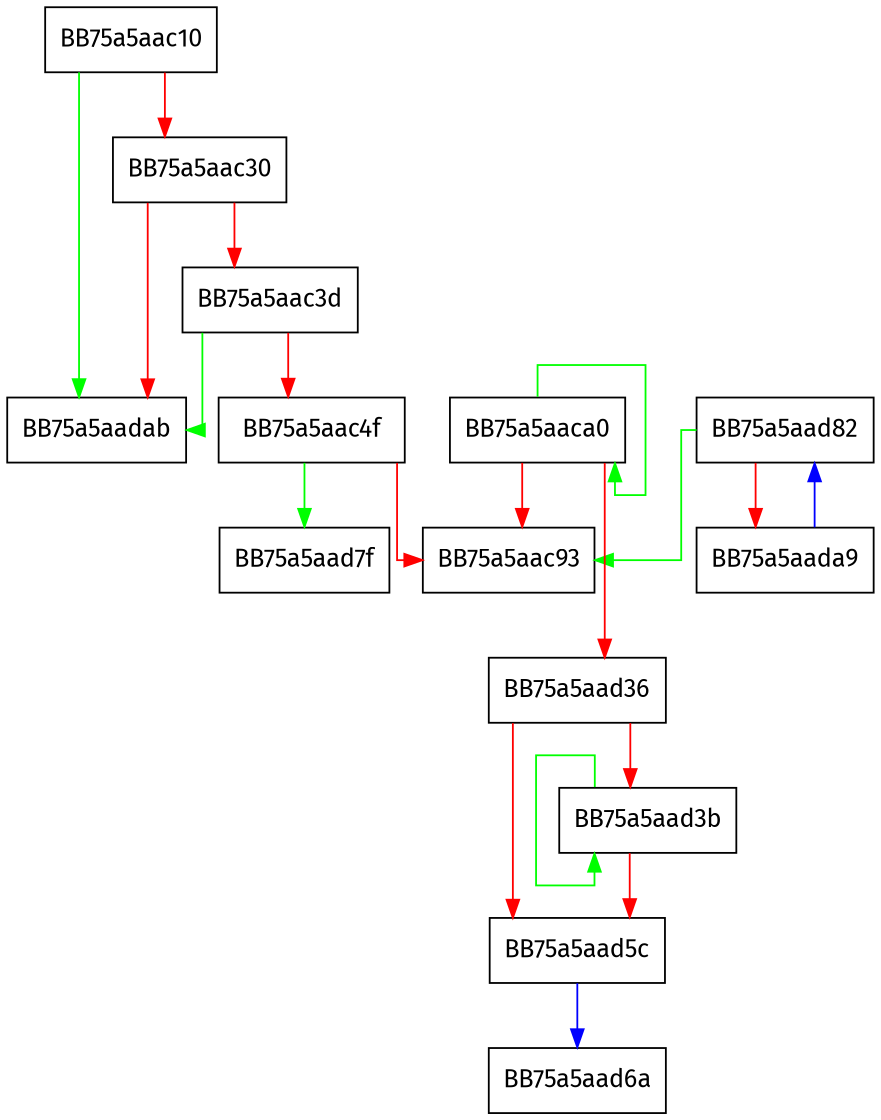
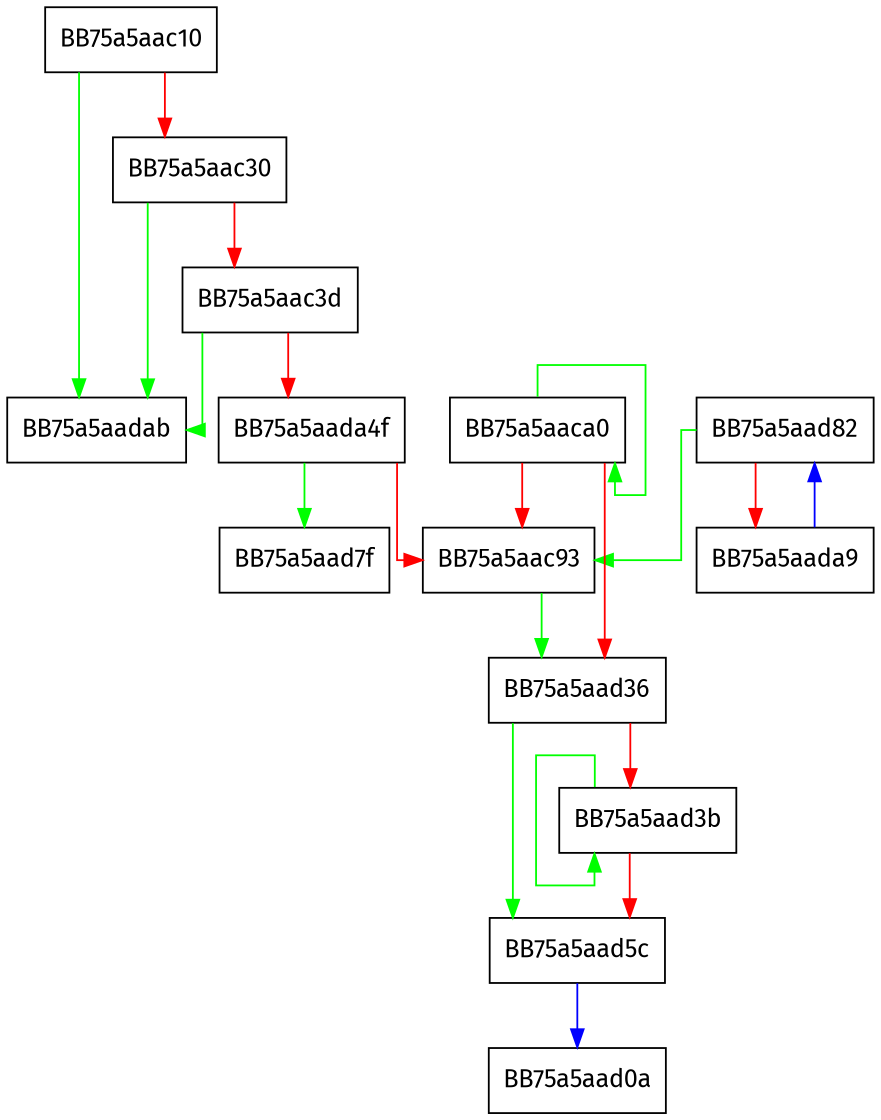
edge "BB75a5aac30" -> "BB75a5aadab": color red -> green
node "BB75a5aac4f": label "BB75a5aac4f" -> "BB75a5aada4f"
edge "BB75a5aac93" -> "BB75a5aad36": added
edge "BB75a5aad36" -> "BB75a5aad5c": color red -> green
node "BB75a5aad6a": label "BB75a5aad6a" -> "BB75a5aad0a"
